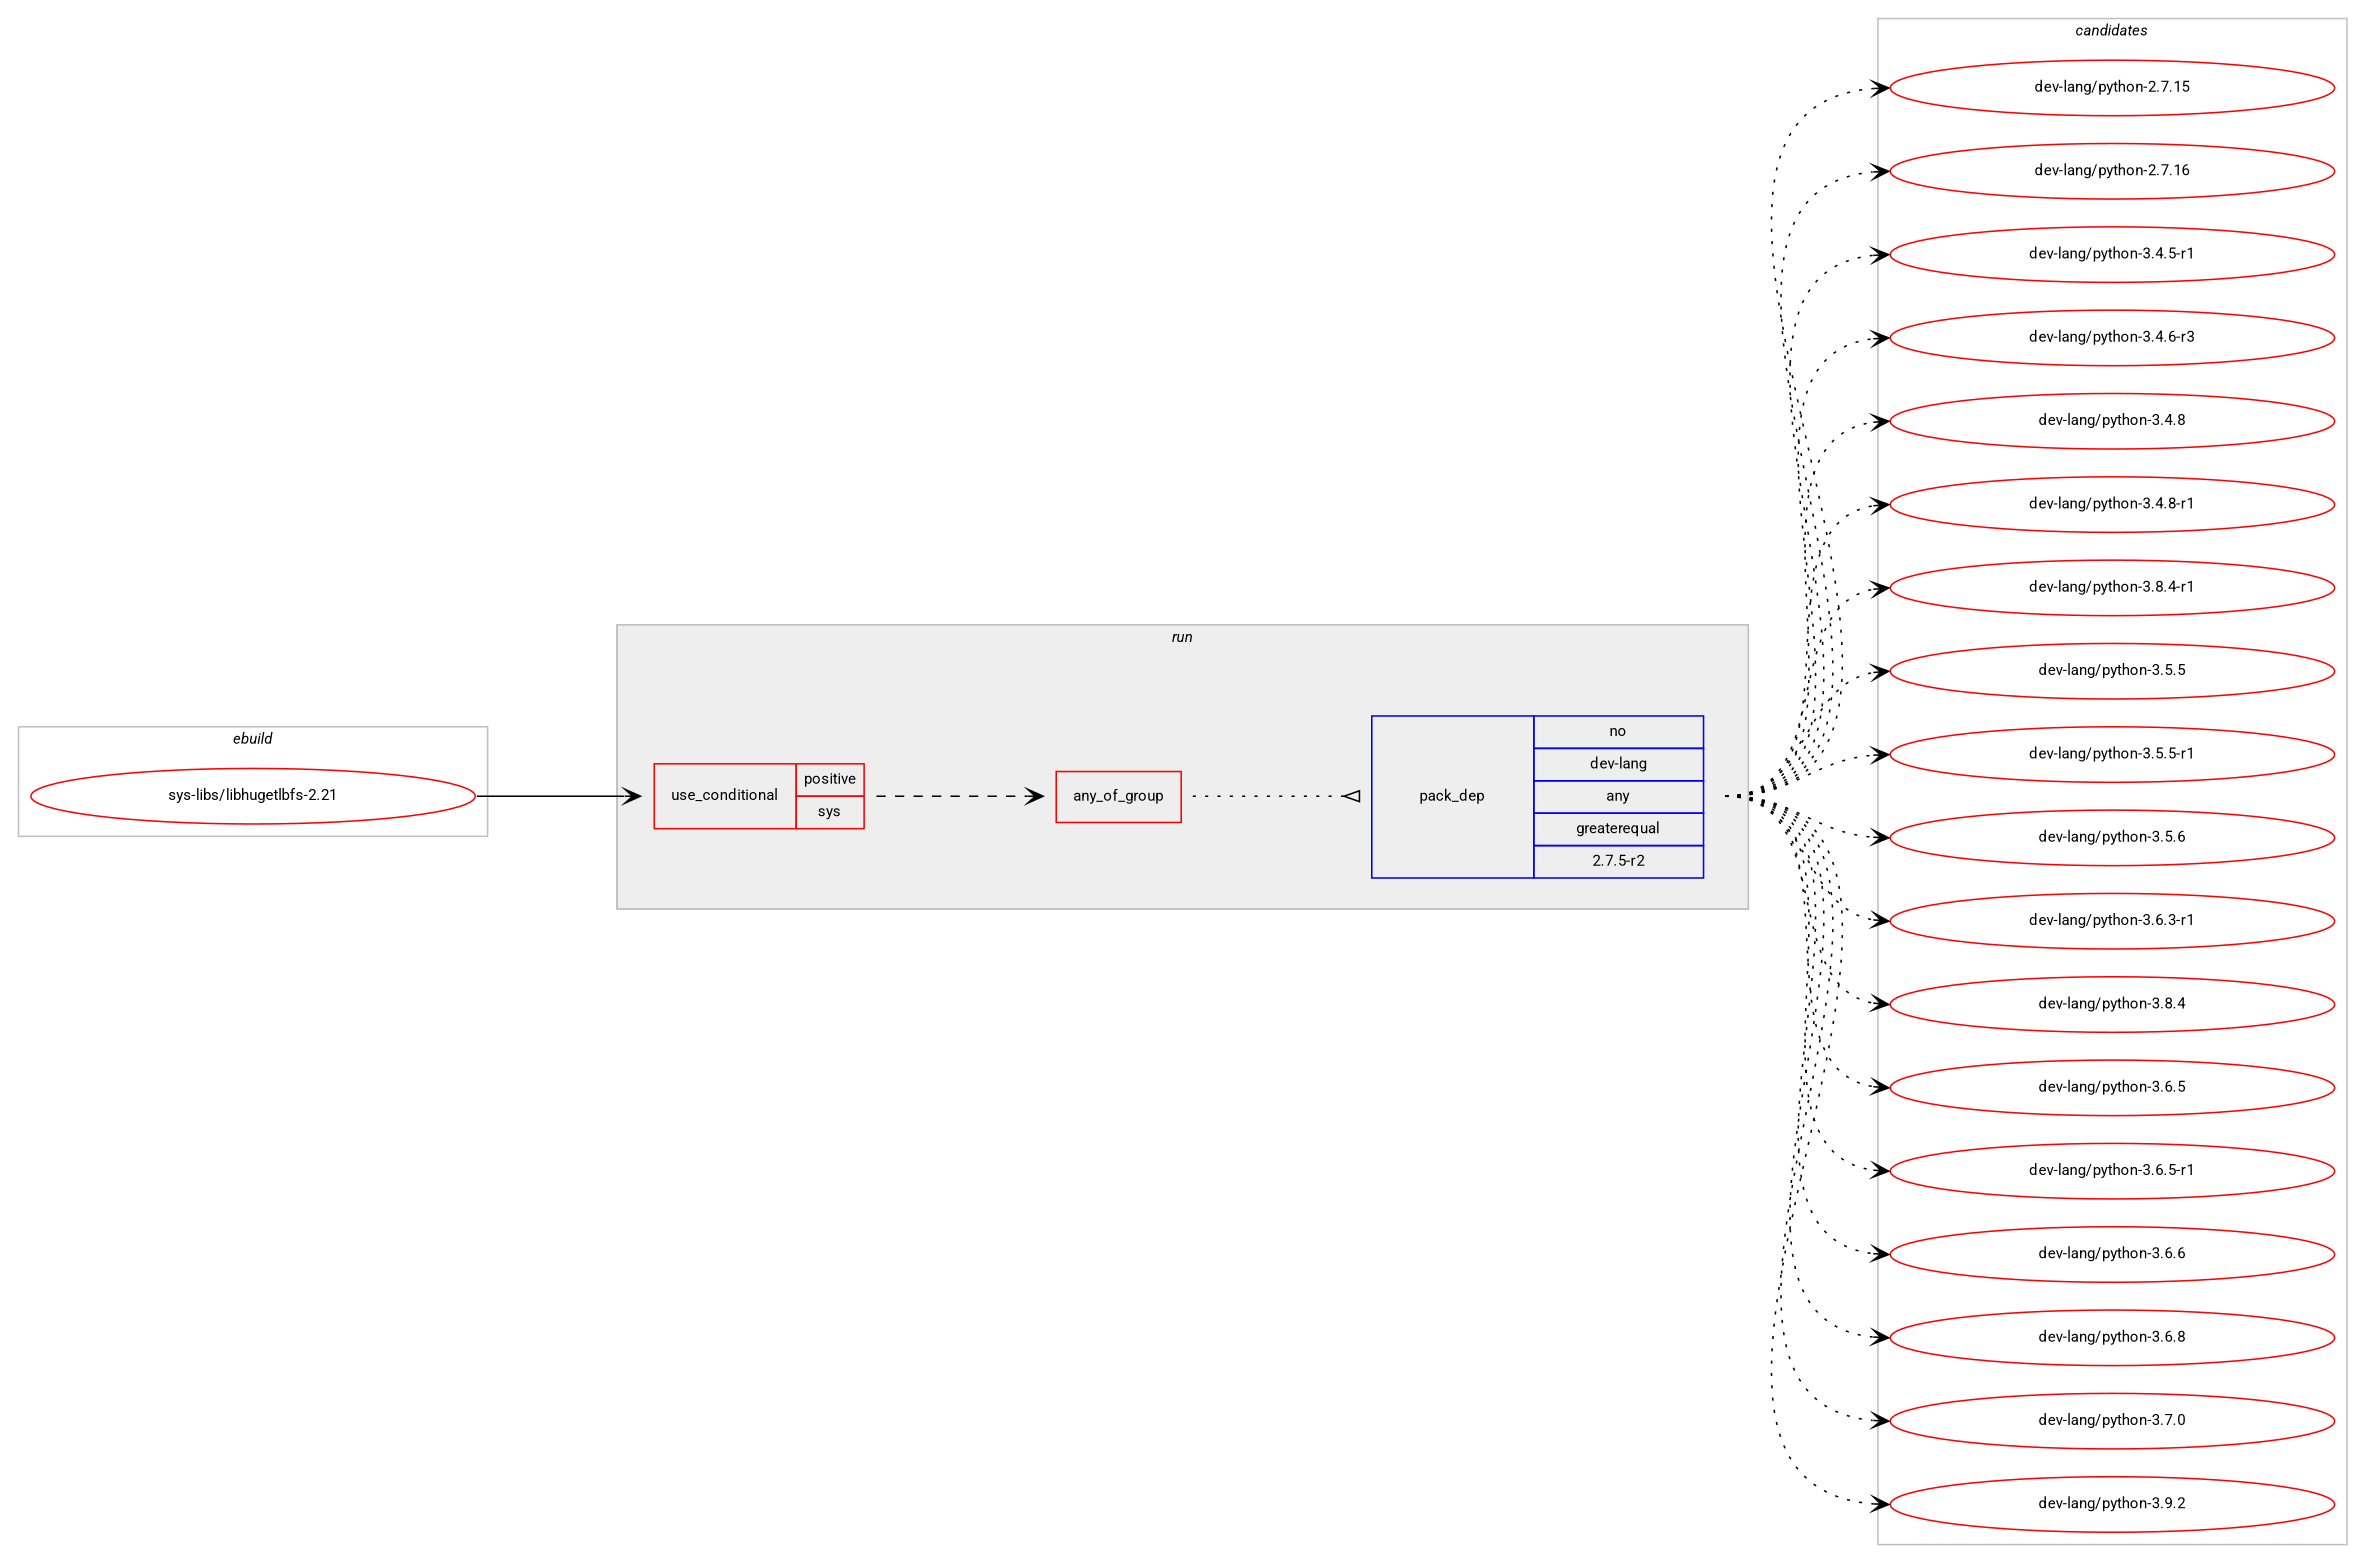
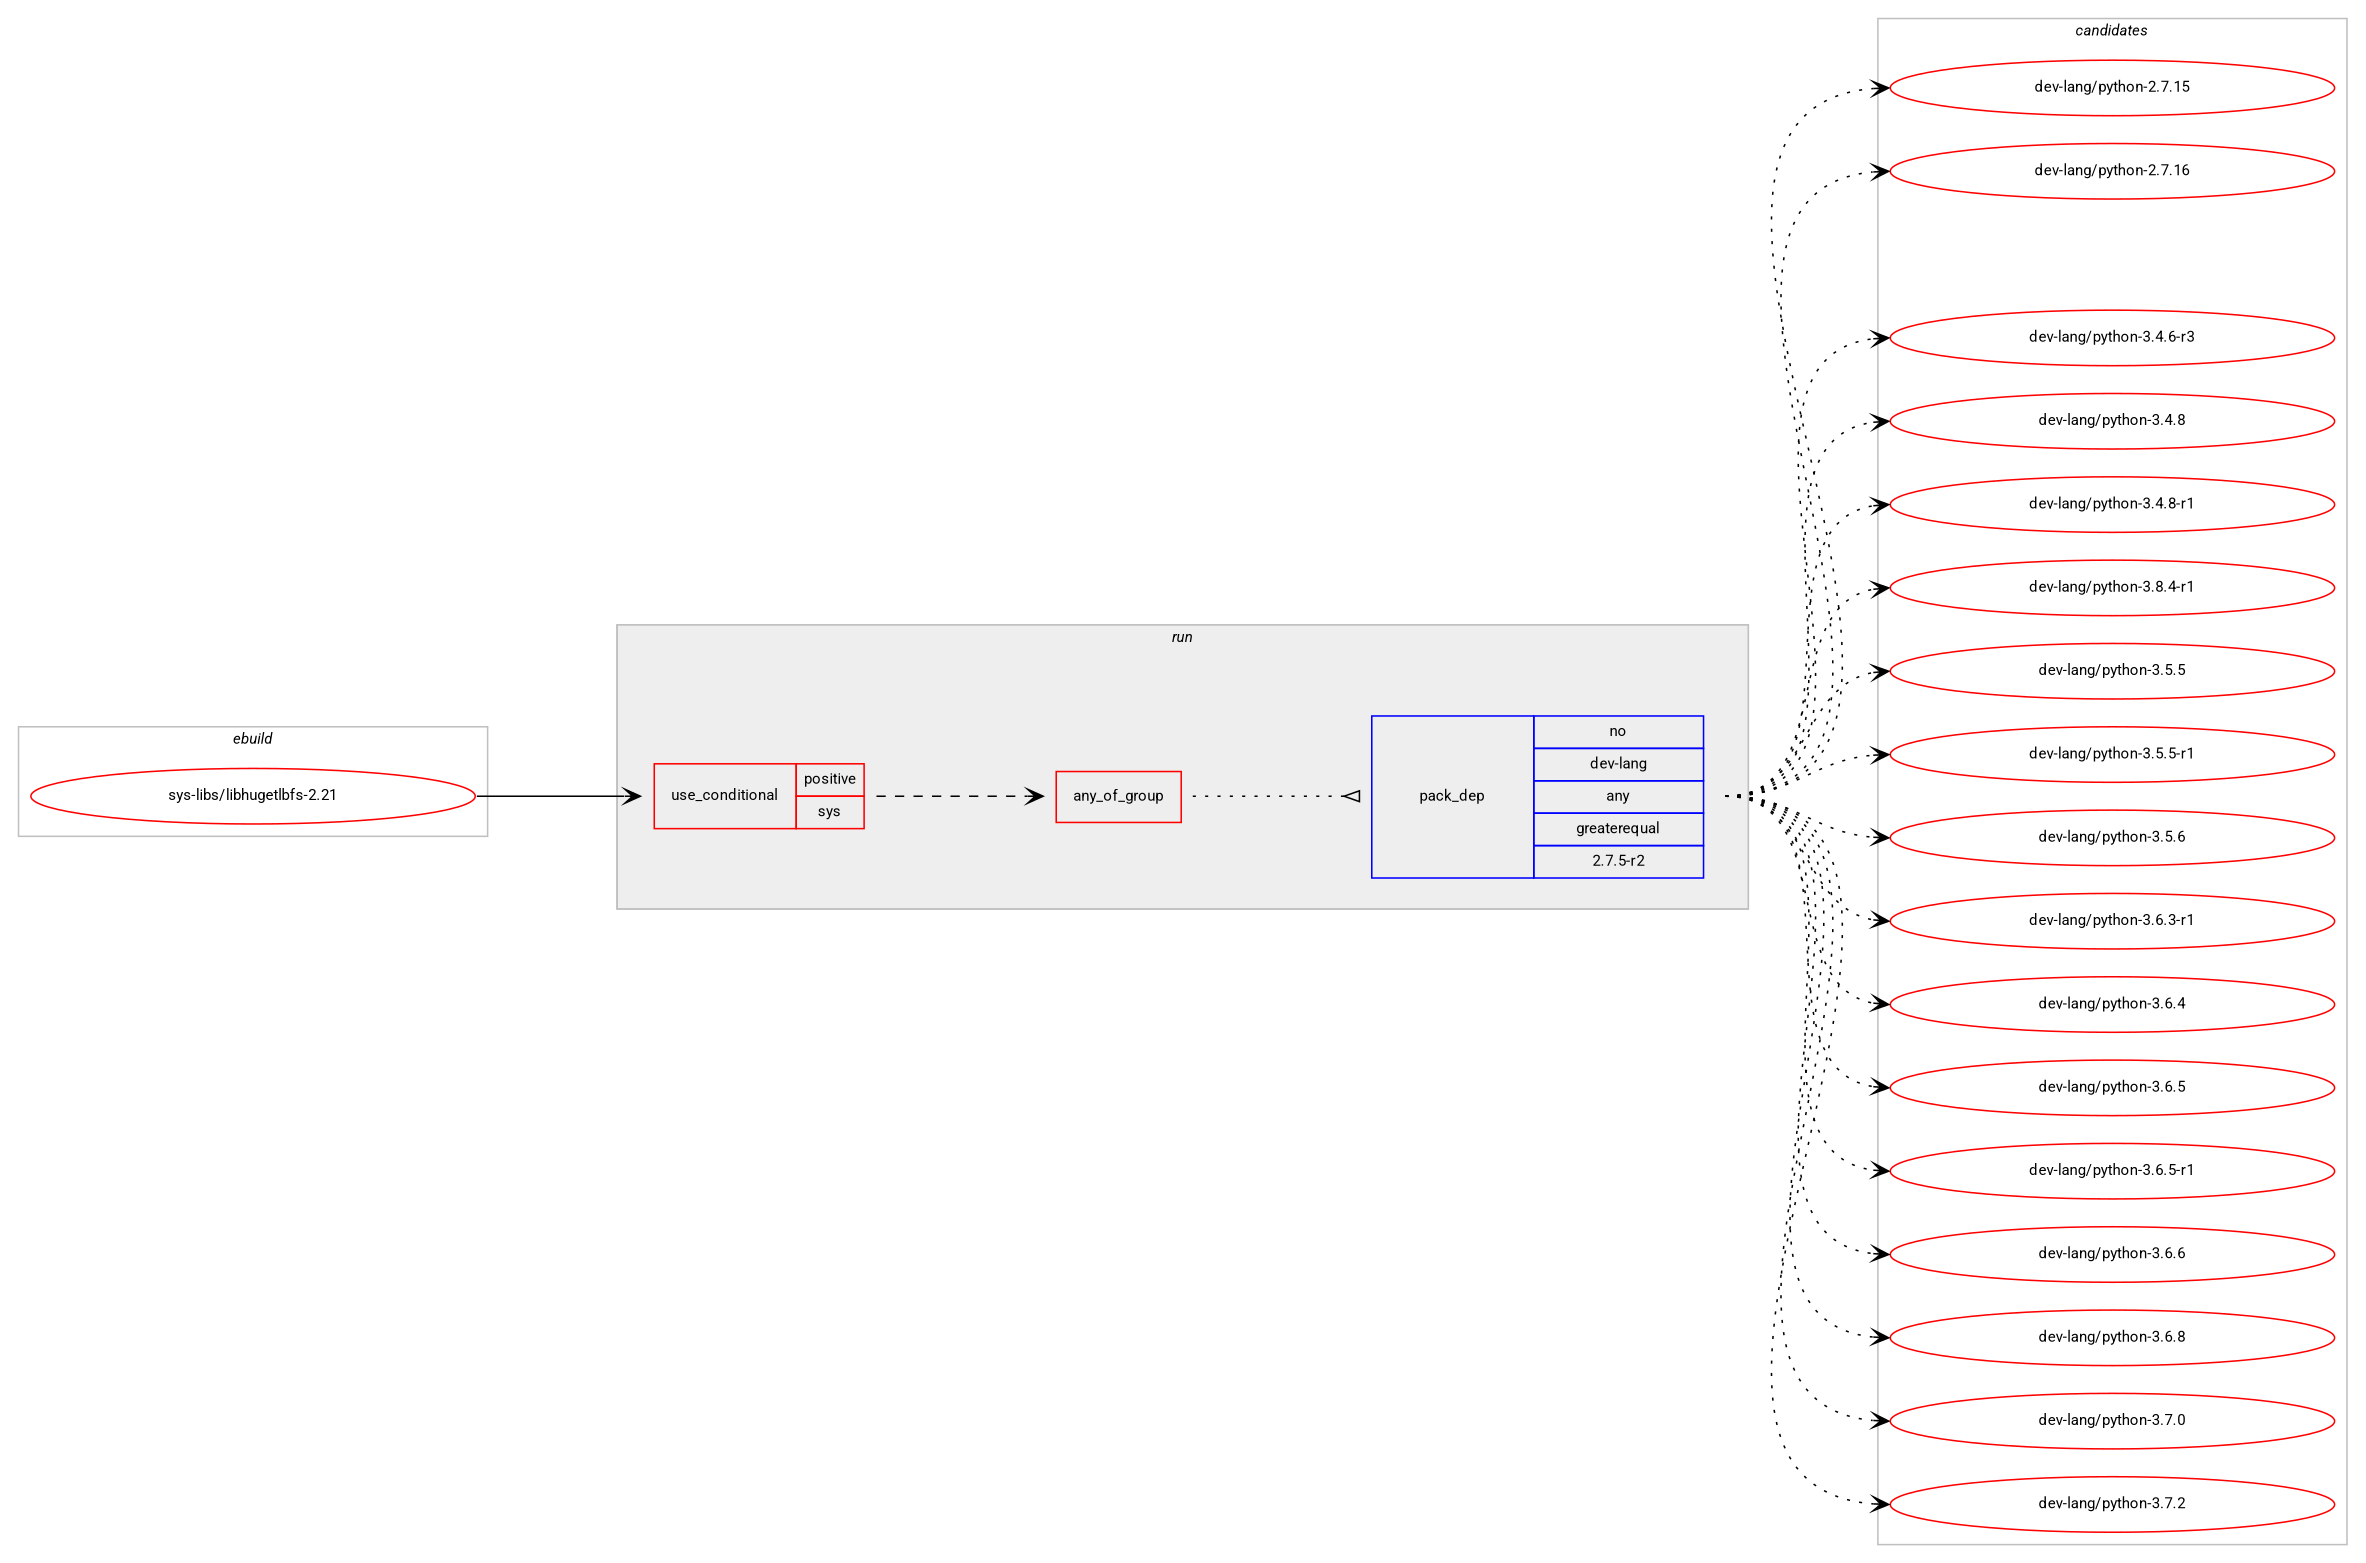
node "dev-lang/python-3.4.5-r1": removed
node "dev-lang/python-3.8.4": label "dev-lang/python-3.8.4" -> "dev-lang/python-3.6.4"
node "dev-lang/python-3.9.2": label "dev-lang/python-3.9.2" -> "dev-lang/python-3.7.2"
